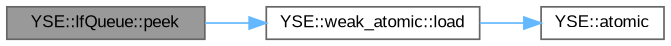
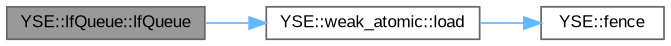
node "YSE::lfQueue::peek": label "YSE::lfQueue::peek" -> "YSE::lfQueue::lfQueue"
node "YSE::atomic": label "YSE::atomic" -> "YSE::fence"
